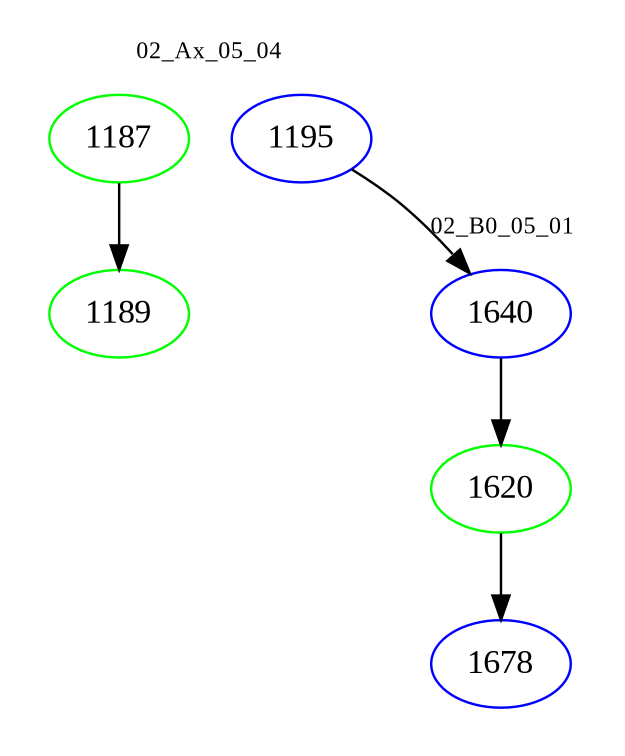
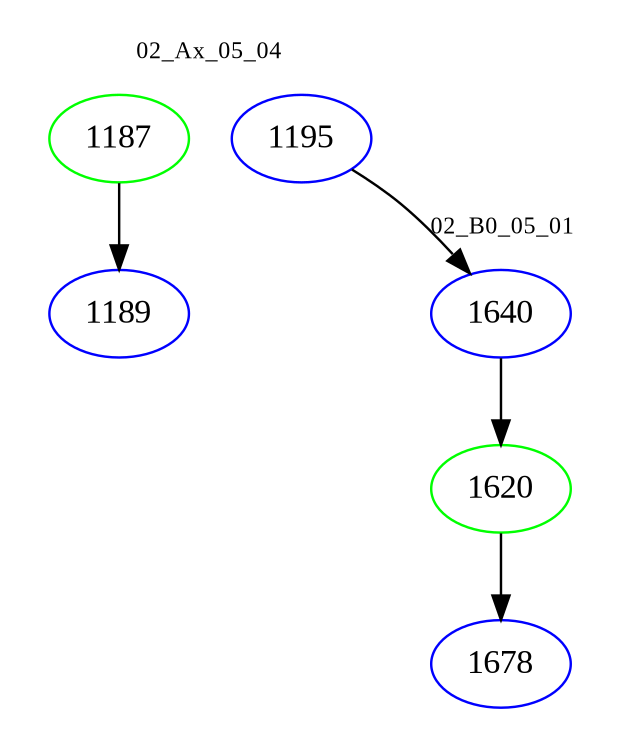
node "1189": color green -> blue
